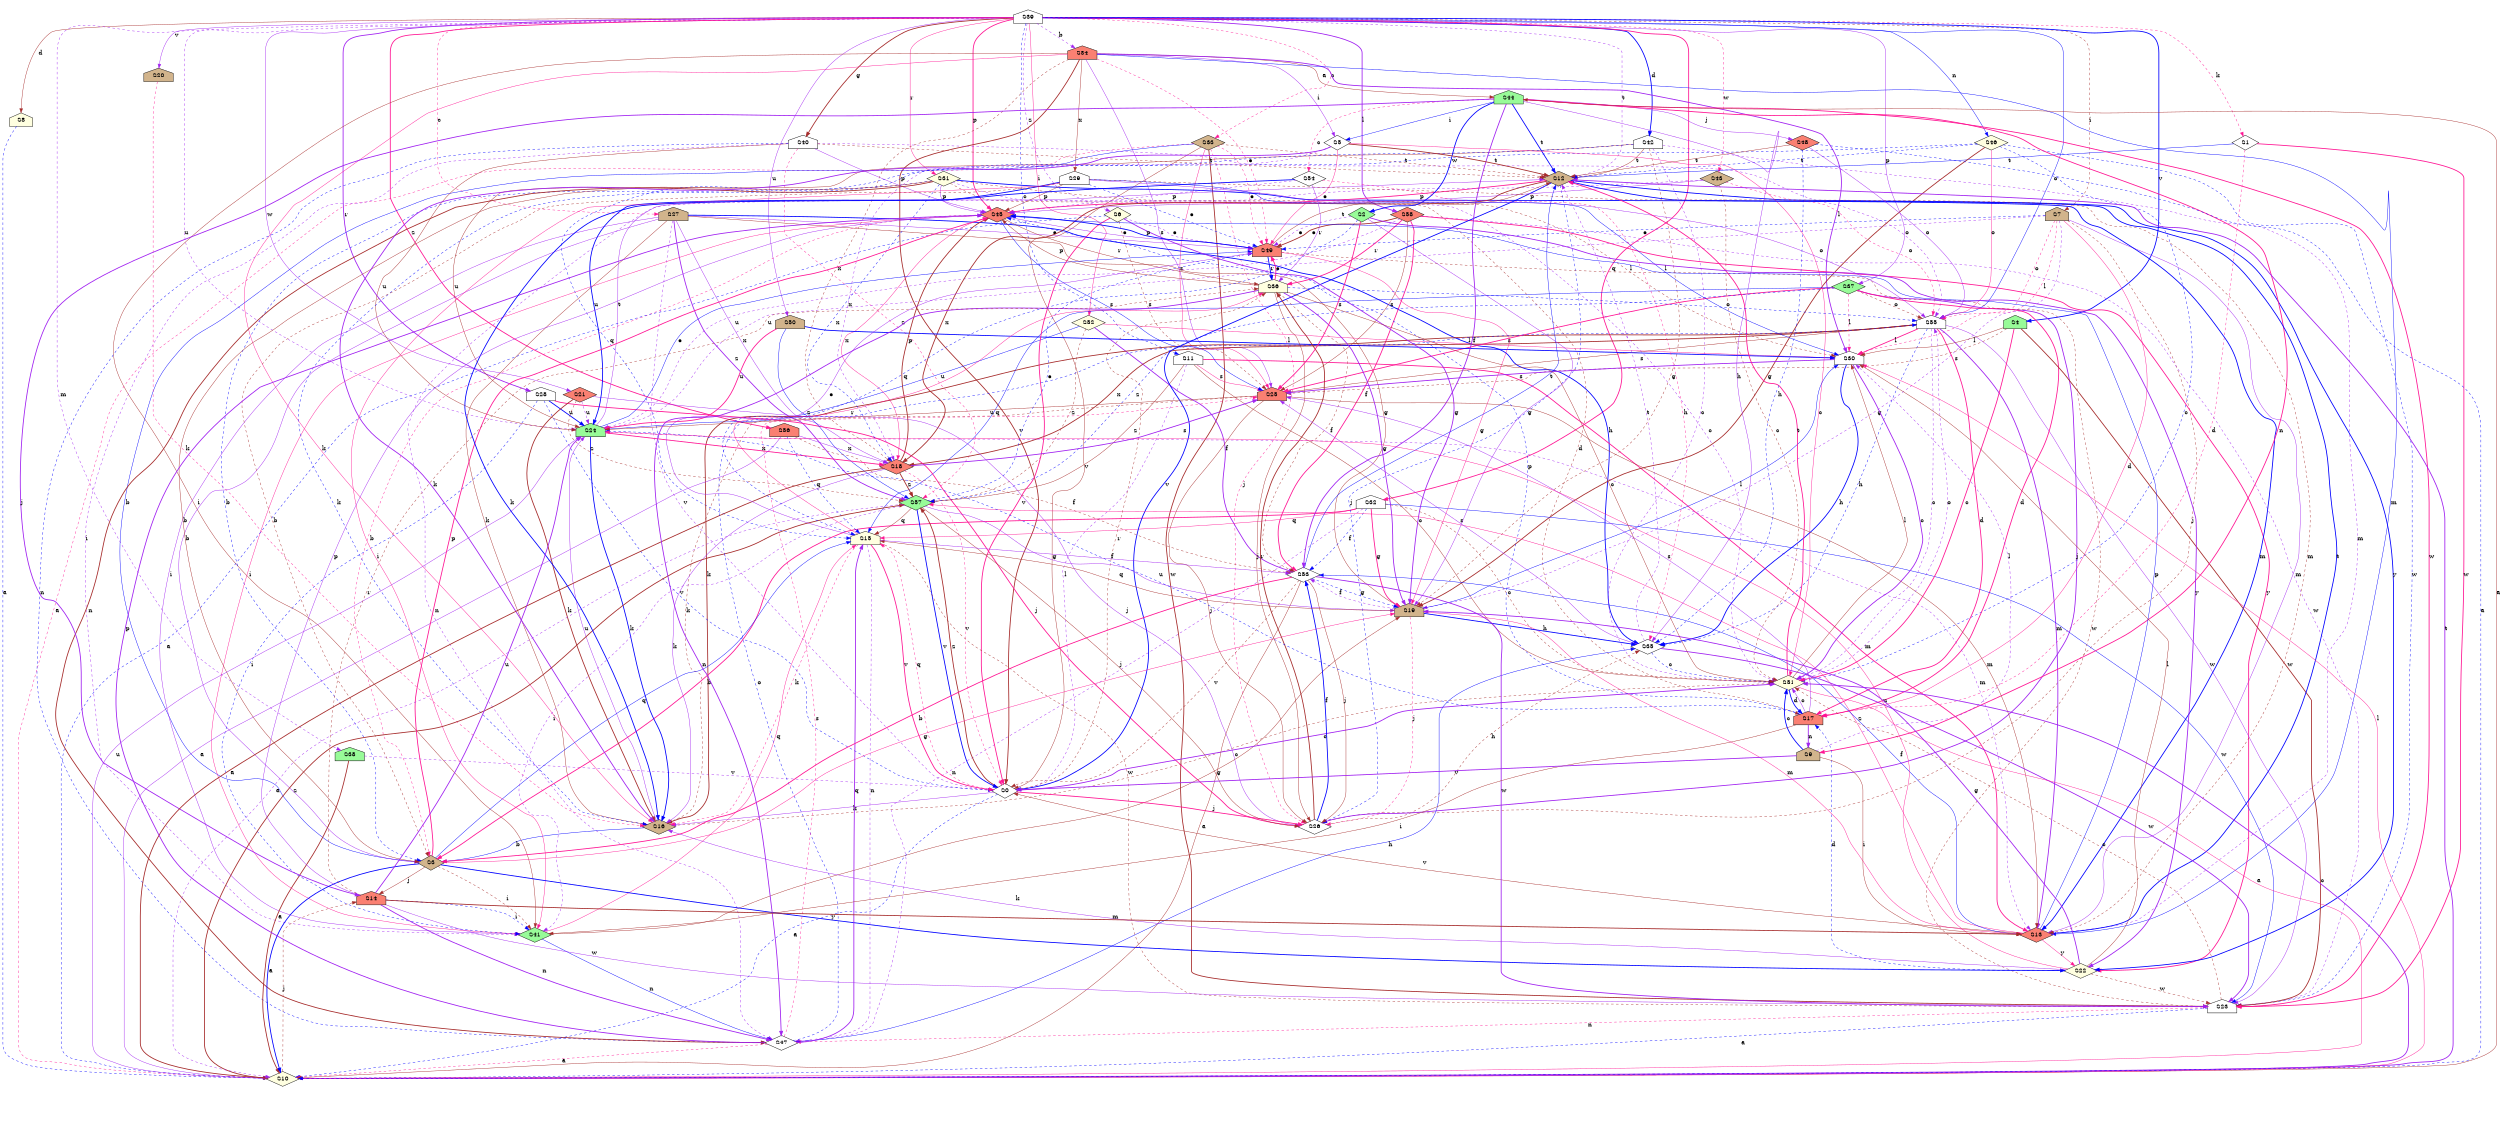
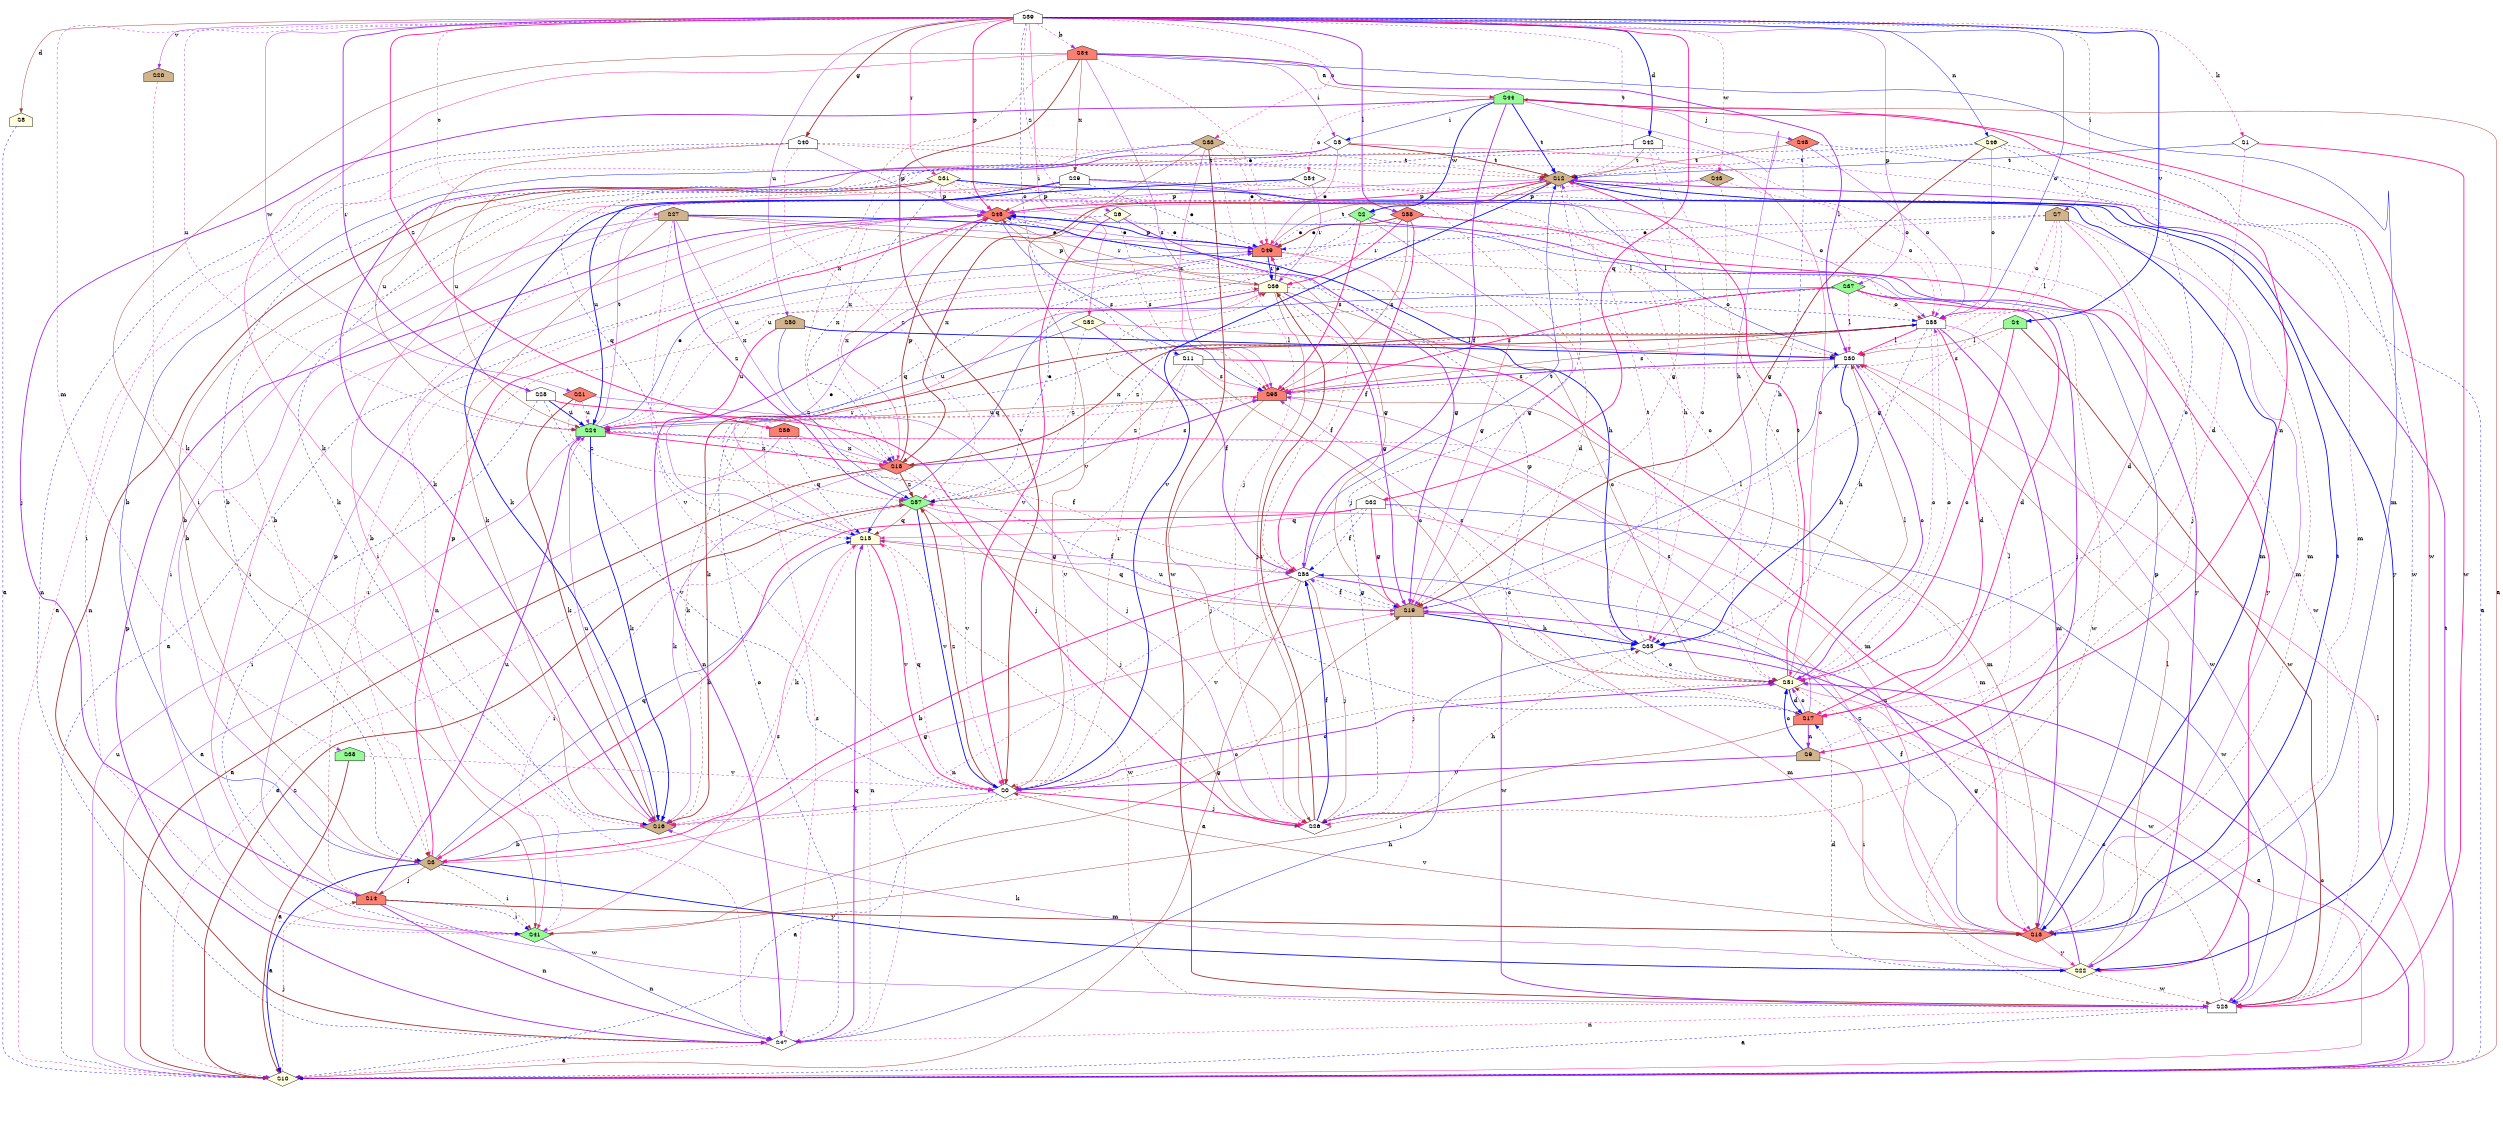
node "S25": label "S25" -> "S95"
edge "S11" -> "S0": label "l" -> "v"
edge "S41" -> "S15": label "q" -> "s"
